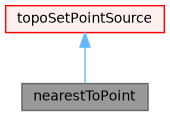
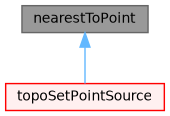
edge "nearestToPoint" -> "topoSetPointSource": reversed
